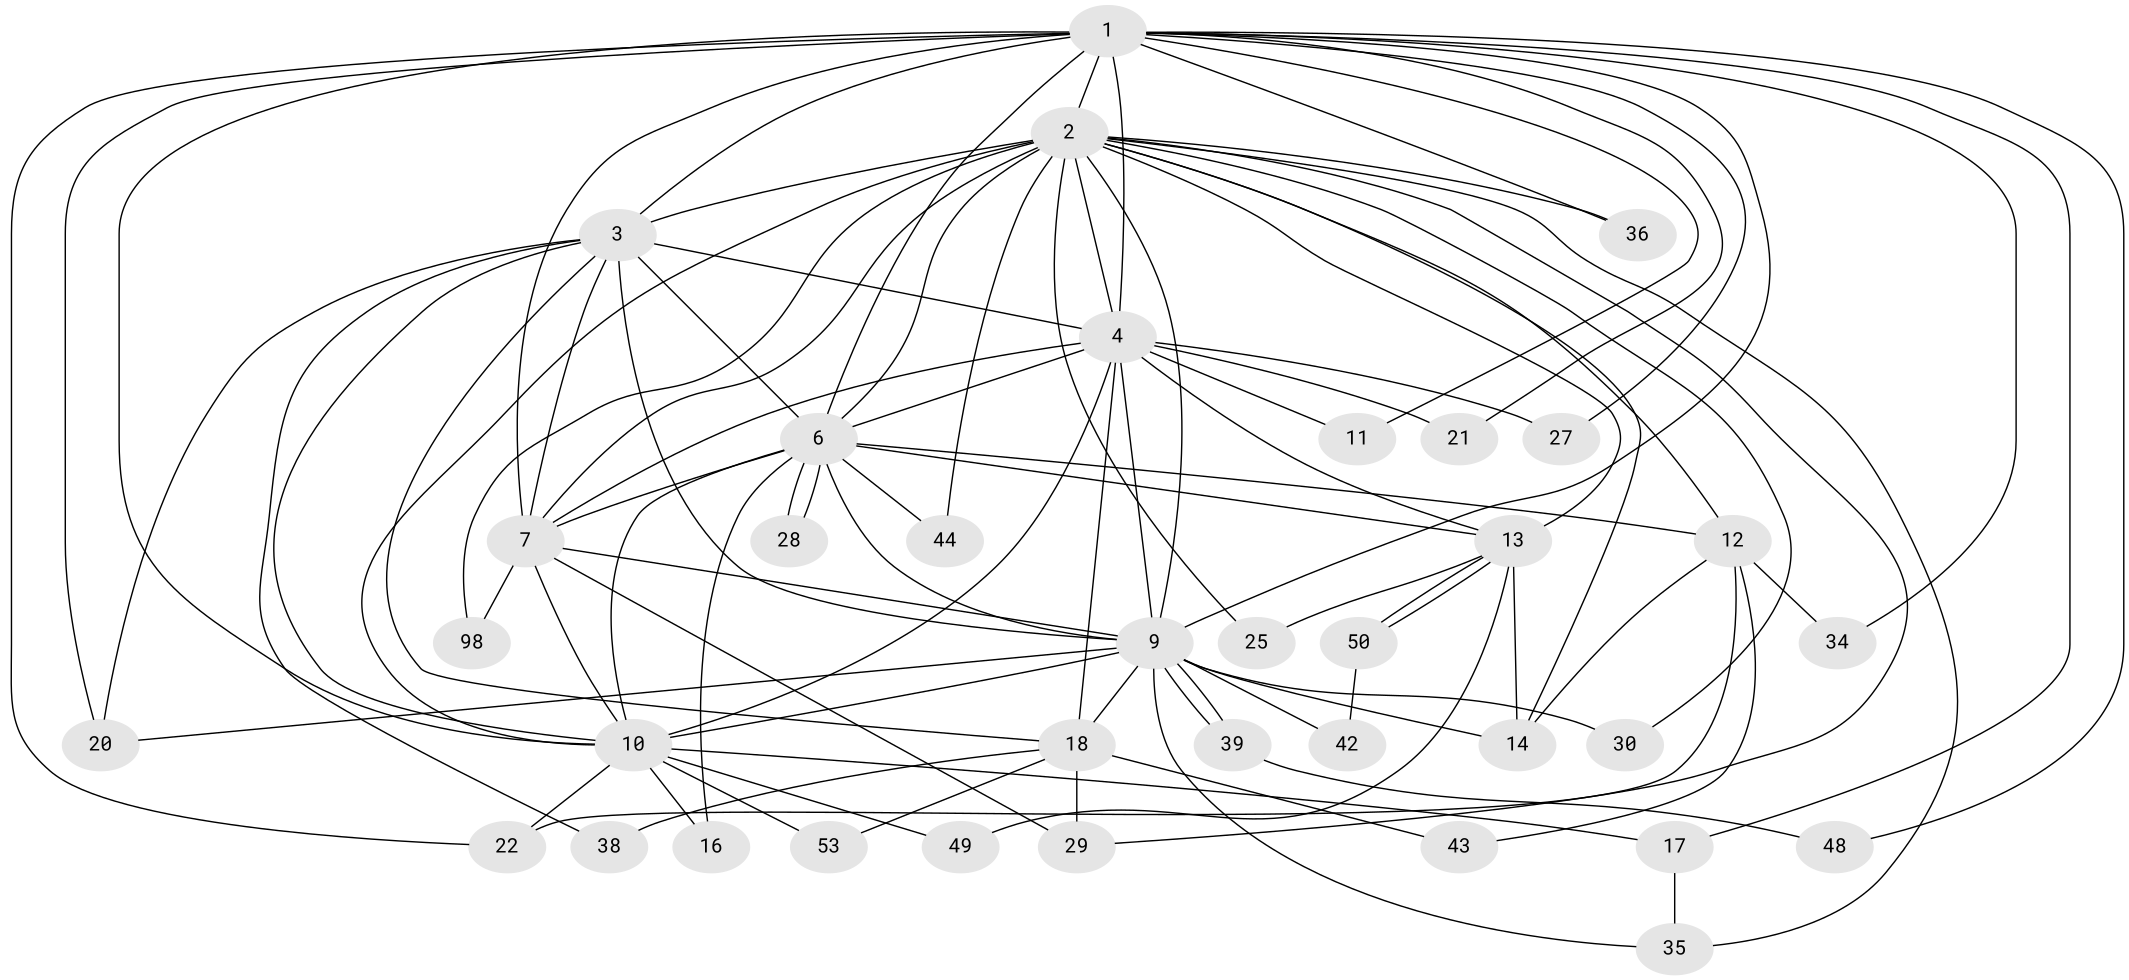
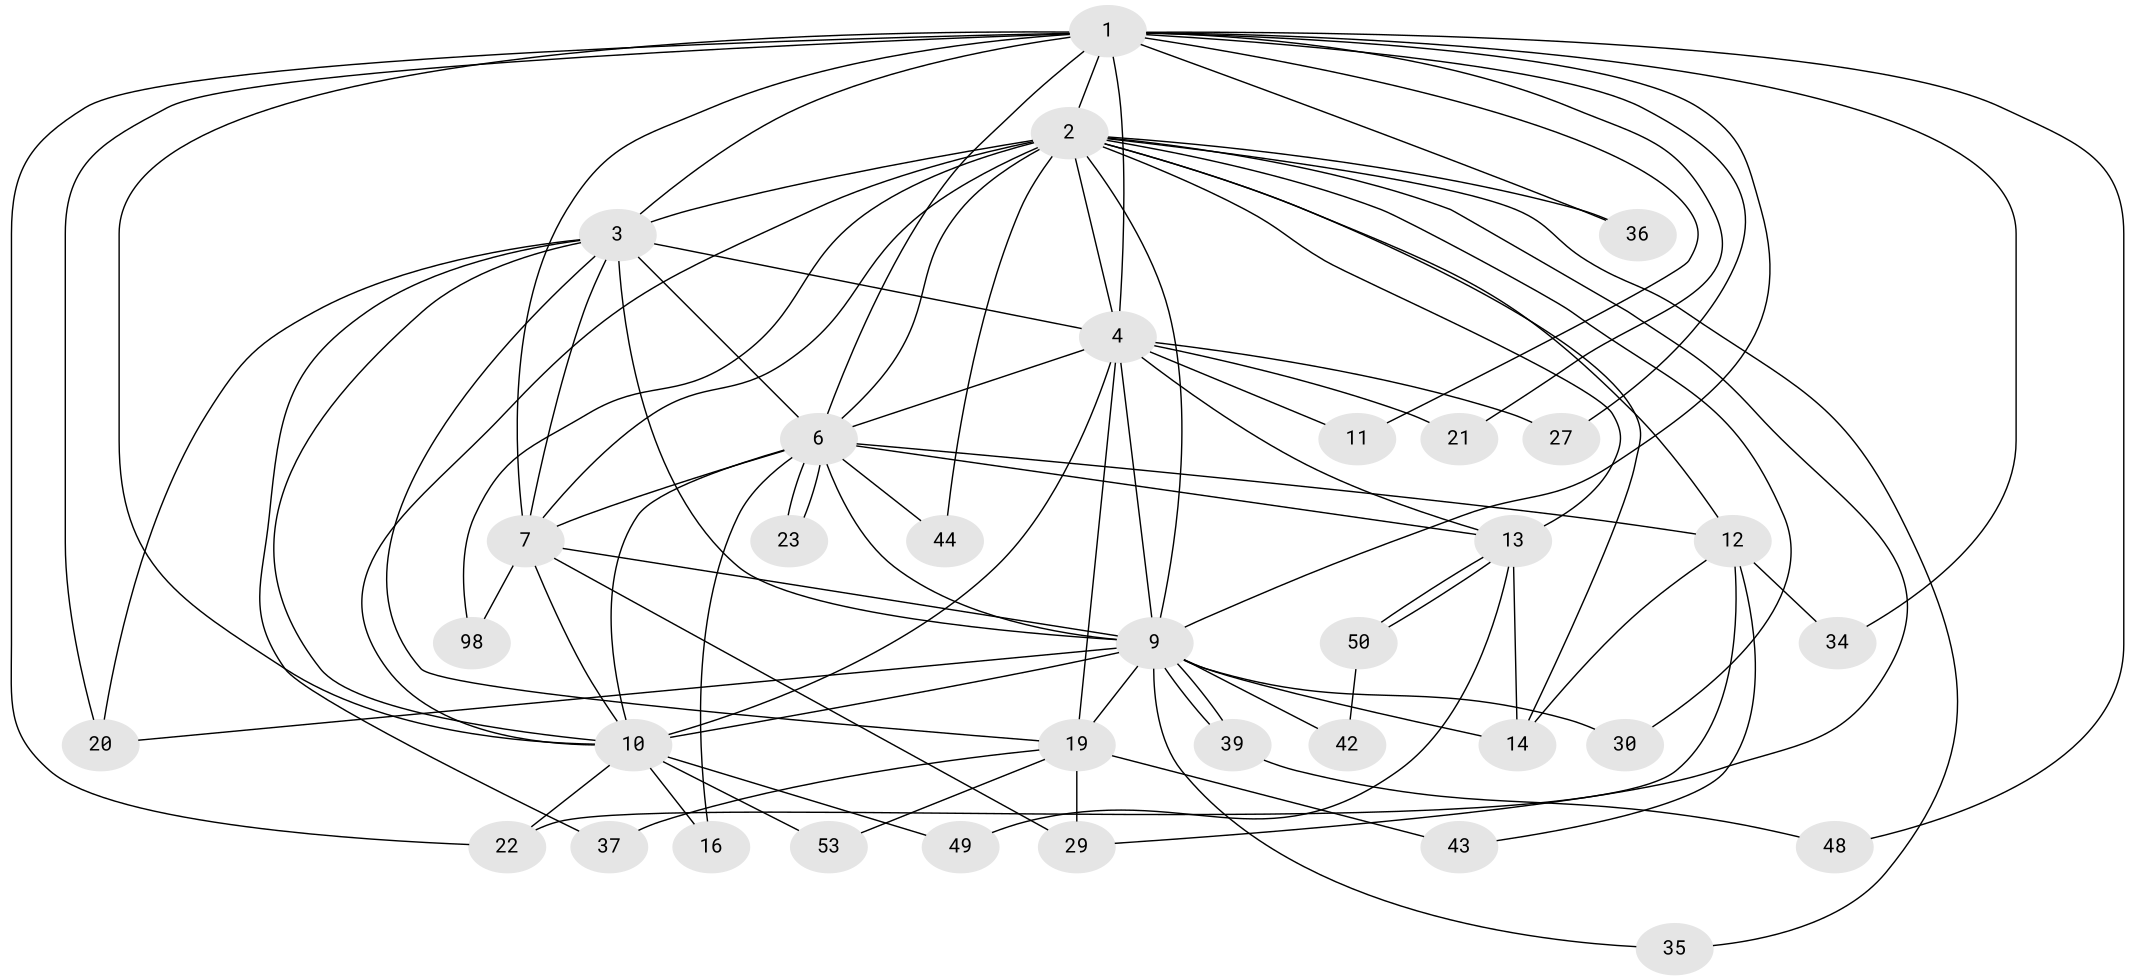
edge "4" -- "7": removed
node "28": label "28" -> "23"
node "25": removed
node "18": label "18" -> "19"
node "38": label "38" -> "37"
node "17": removed
